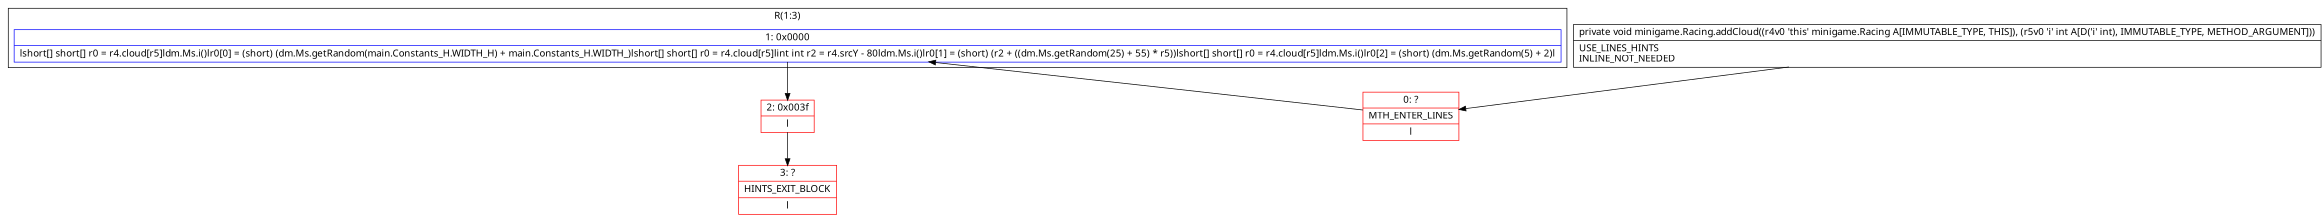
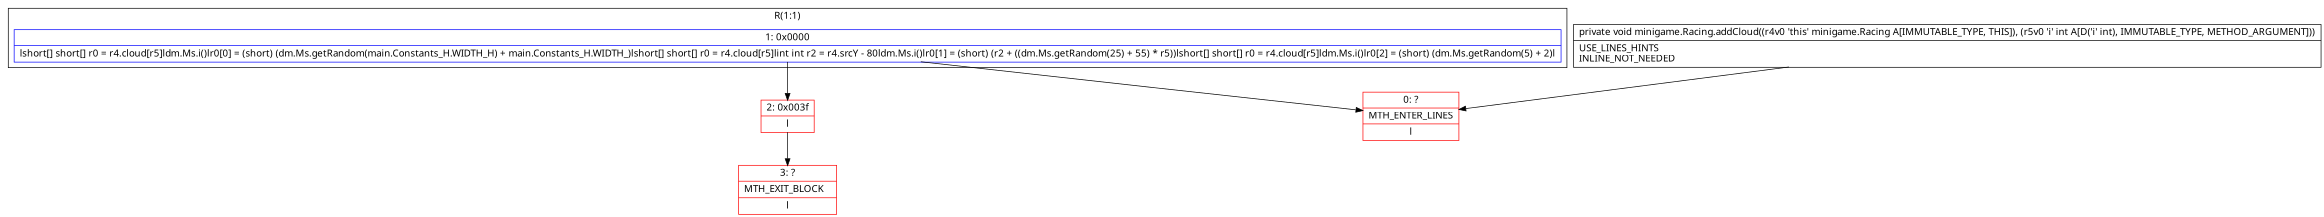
cluster "R(1:3)": label "R(1:3)" -> "R(1:1)"
edge "0: ?" -> "1: 0x0000": reversed
node "3: ?": text "HINTS_EXIT_BLOCK" -> "MTH_EXIT_BLOCK"
